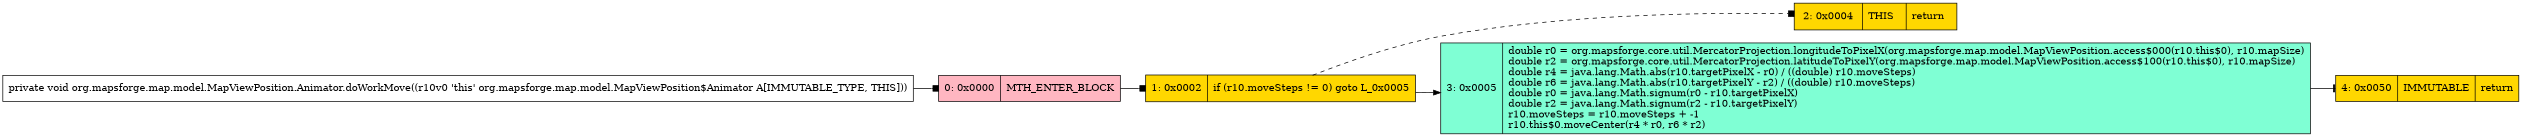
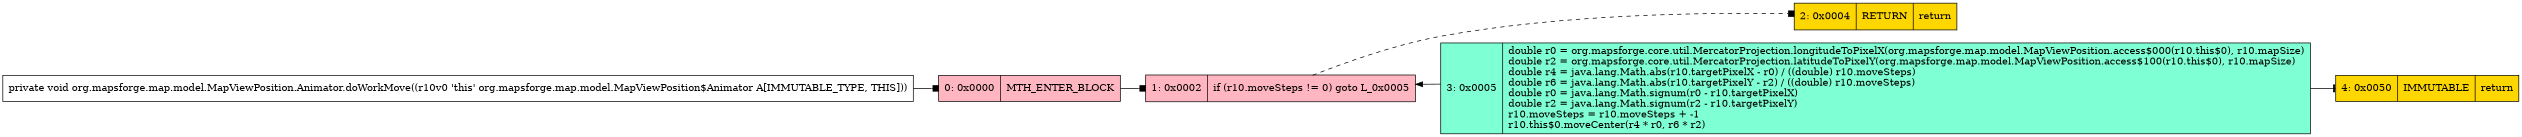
node "2: 0x0004": text "THIS" -> "RETURN"
node "1: 0x0002": fillcolor gold -> lightpink
edge "1: 0x0002" -> "3: 0x0005": reversed
